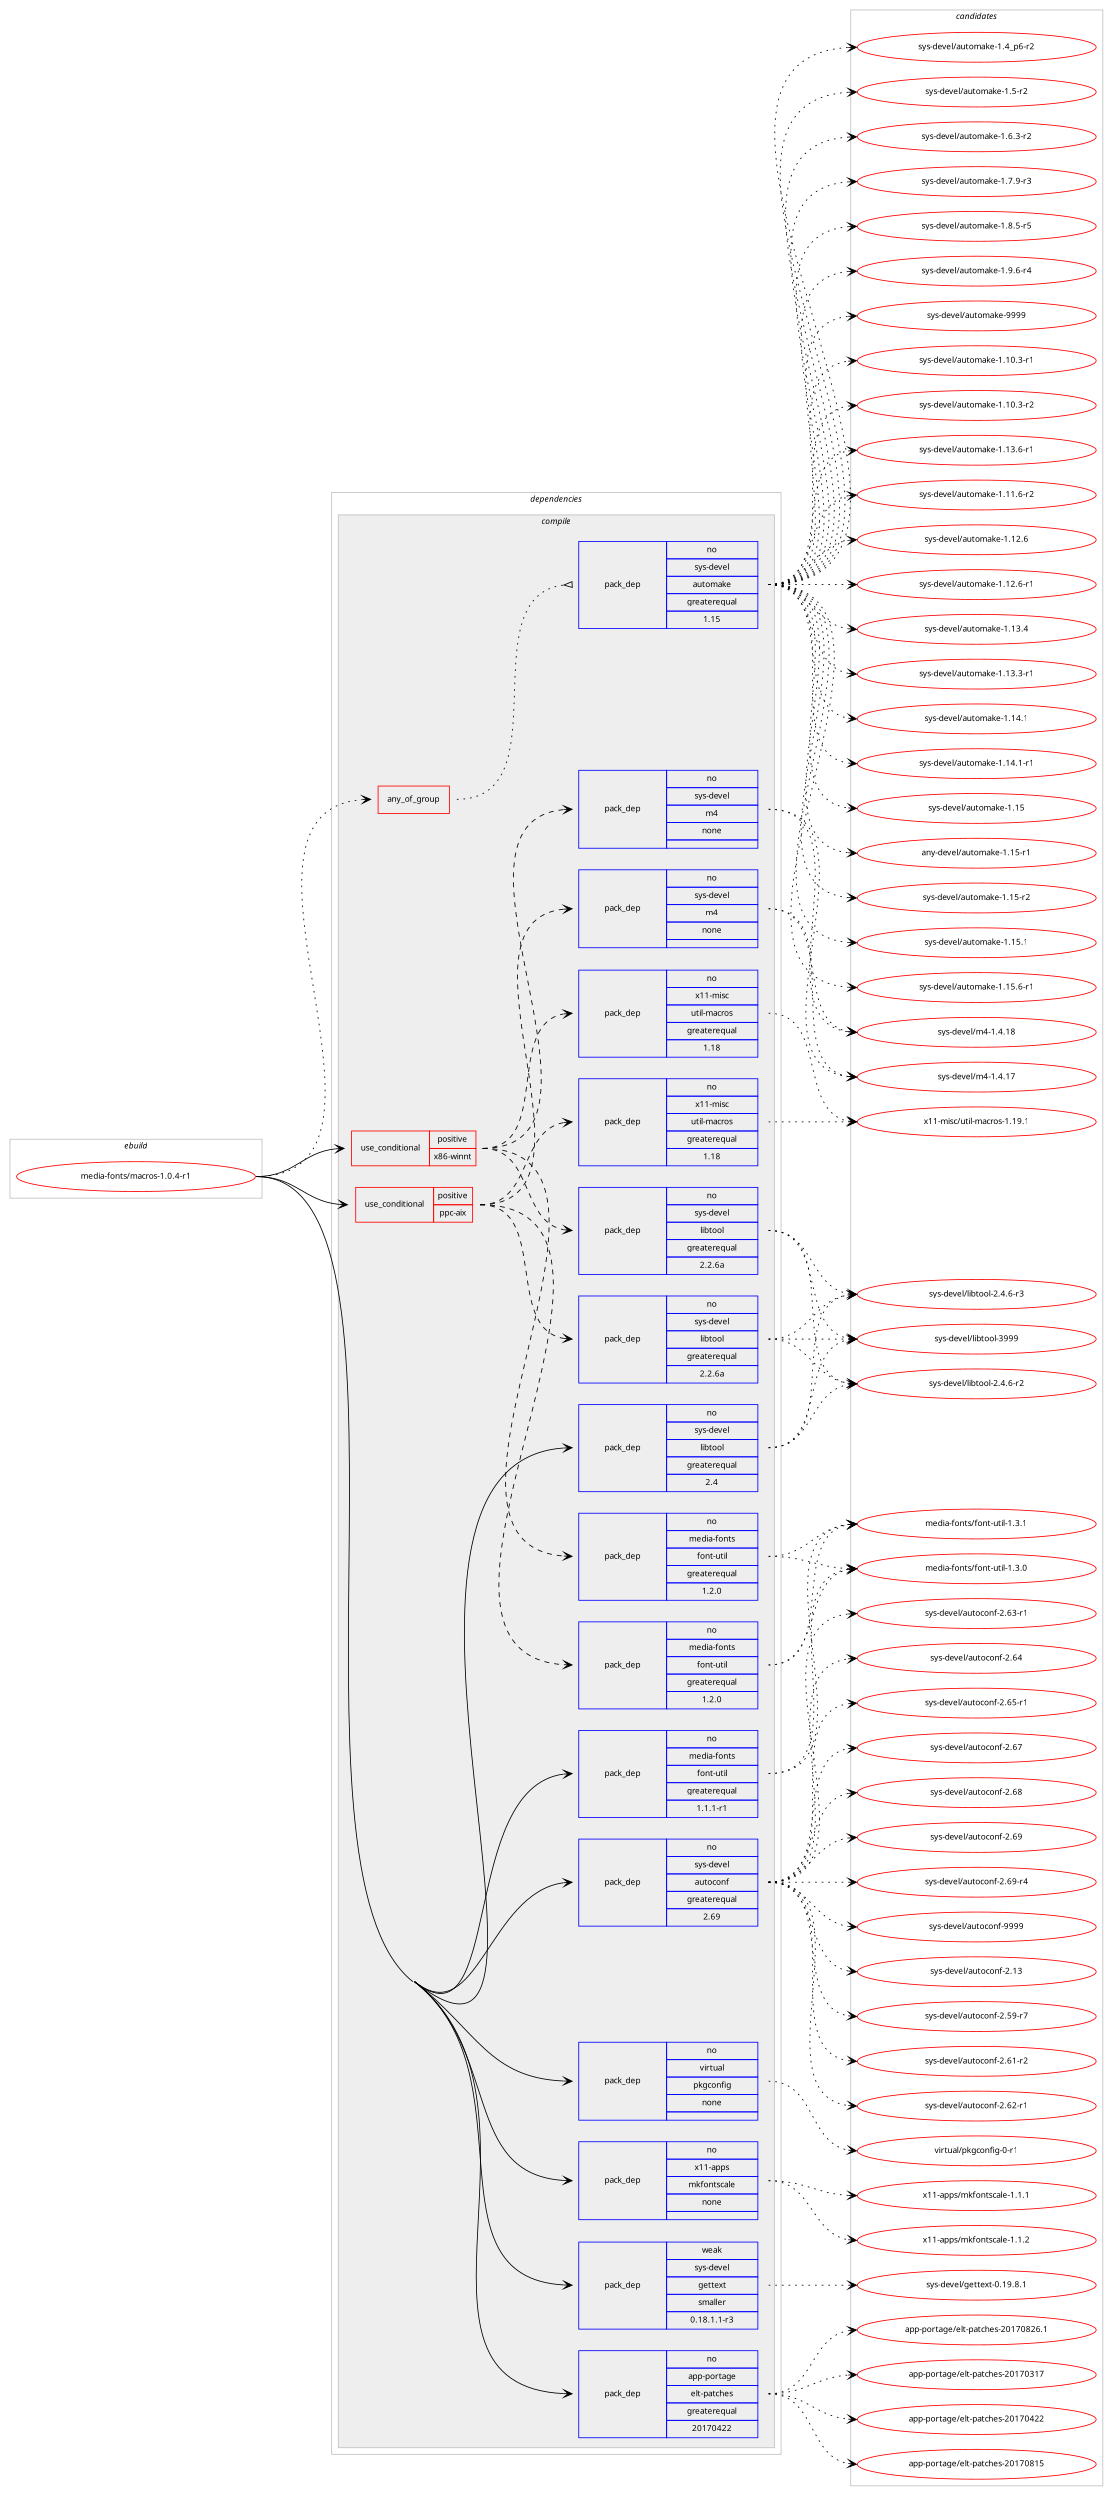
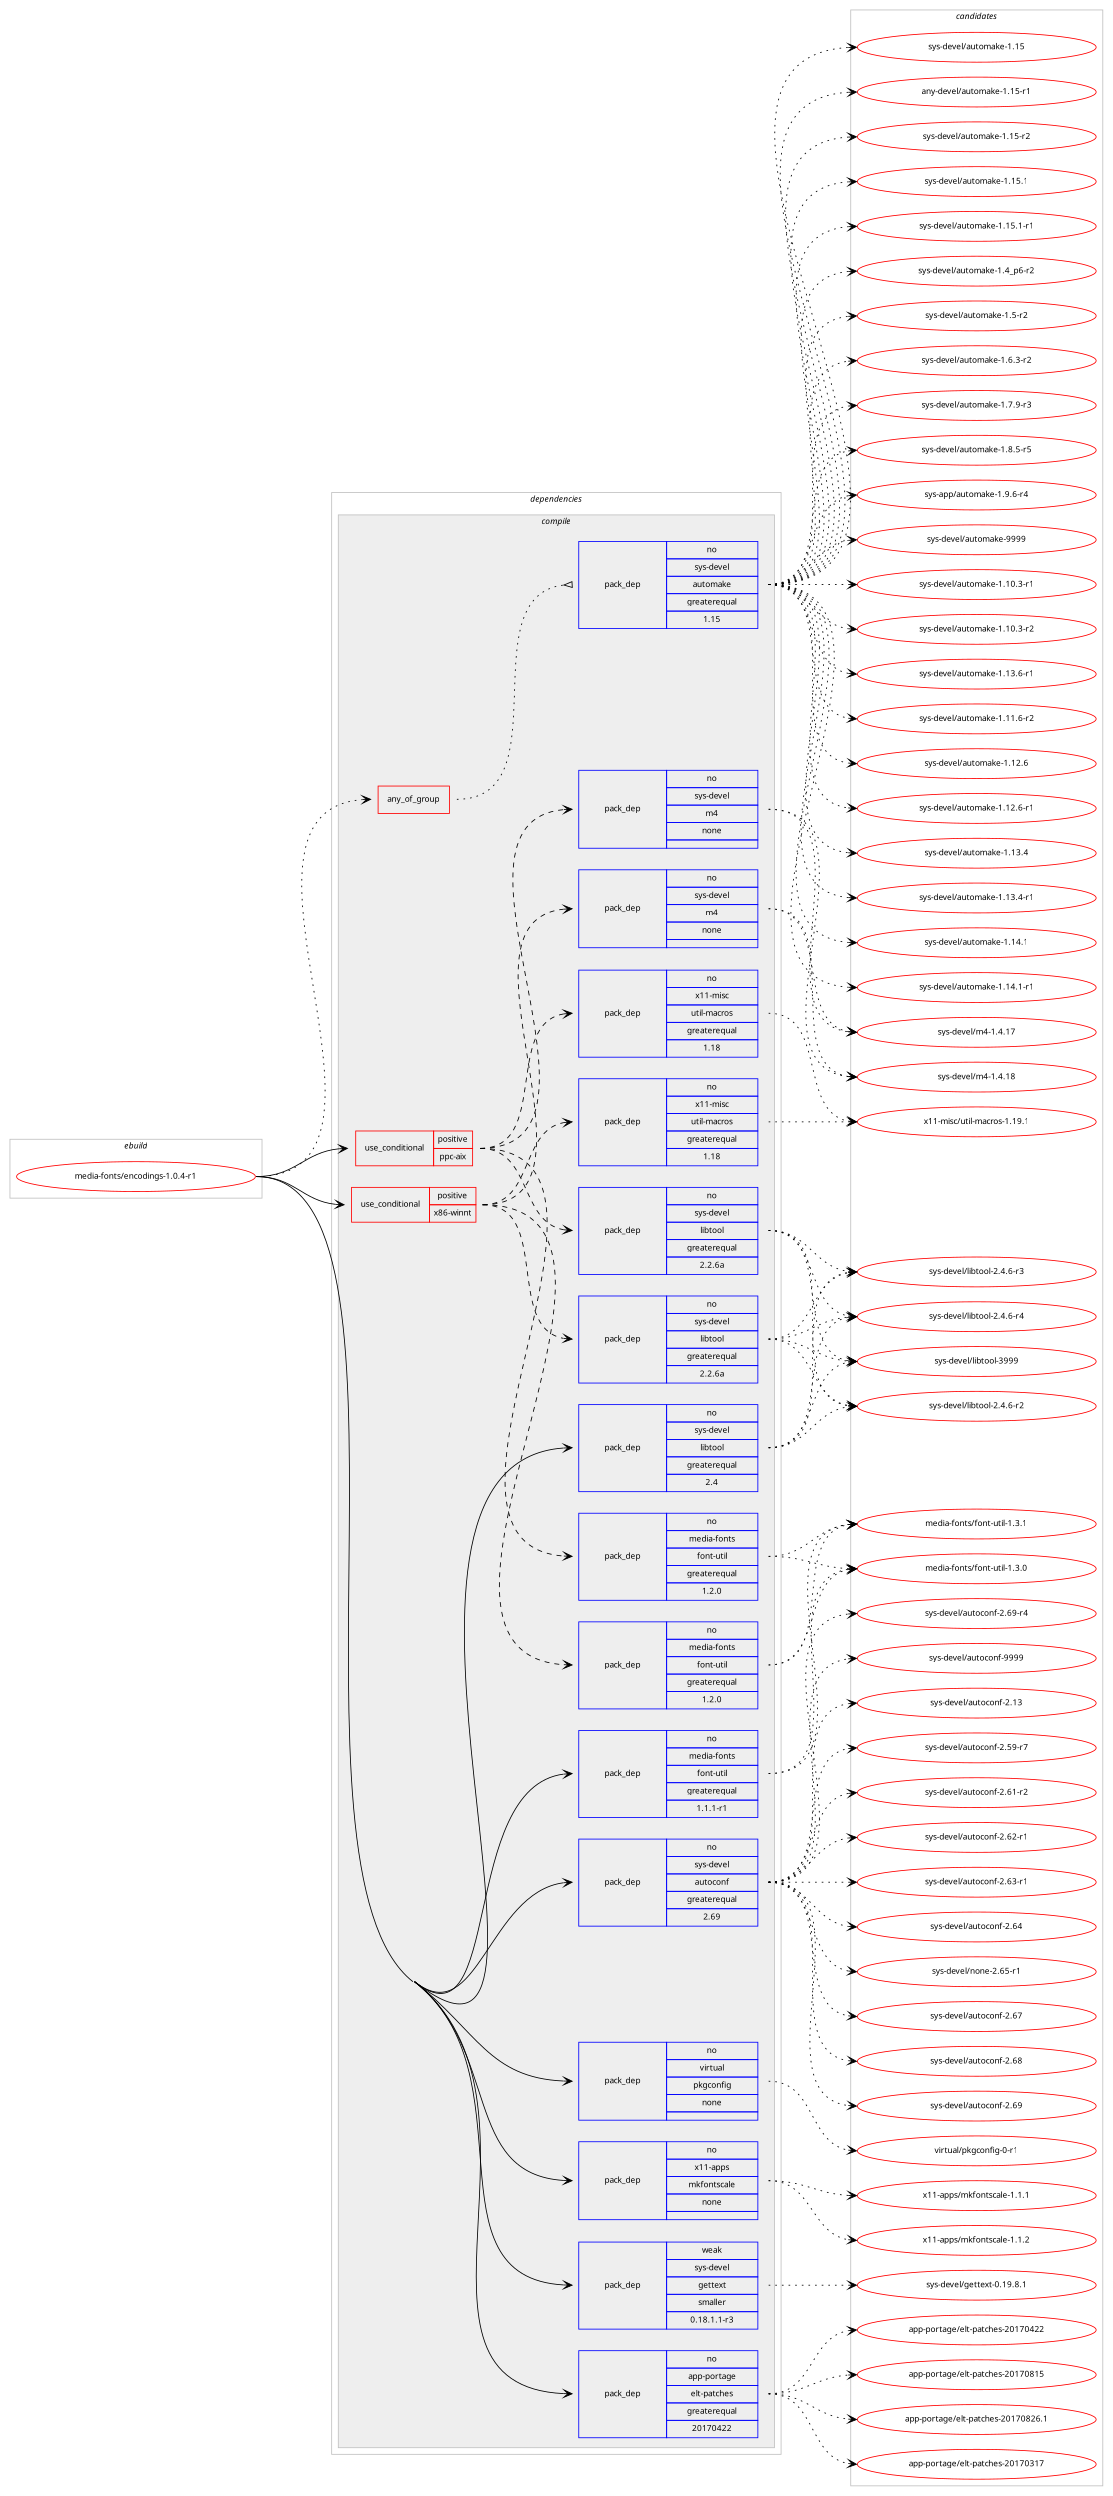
node "sys-devel/automake-1.9.6-r4": label "sys-devel/automake-1.9.6-r4" -> "sys-app/automake-1.9.6-r4"
node "sys-devel/automake-1.13.3-r1": label "sys-devel/automake-1.13.3-r1" -> "sys-devel/automake-1.13.4-r1"
node "sys-devel/automake-1.15.6-r1": label "sys-devel/automake-1.15.6-r1" -> "sys-devel/automake-1.15.1-r1"
node "media-fonts/macros-1.0.4-r1": label "media-fonts/macros-1.0.4-r1" -> "media-fonts/encodings-1.0.4-r1"
node "sys-devel/libtool-2.4.6-r4": added
node "sys-devel/autoconf-2.65-r1": label "sys-devel/autoconf-2.65-r1" -> "sys-devel/none-2.65-r1"
